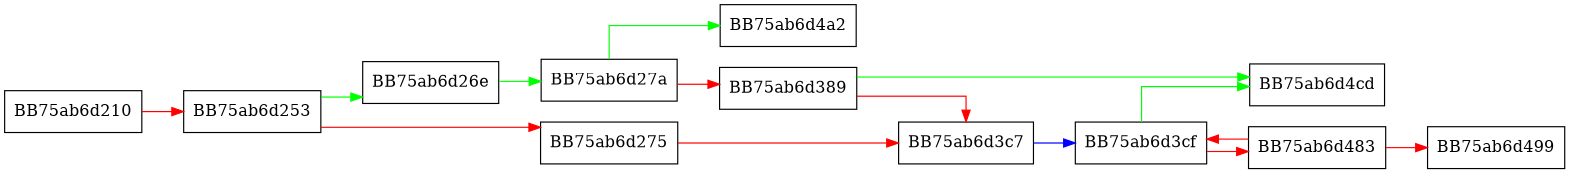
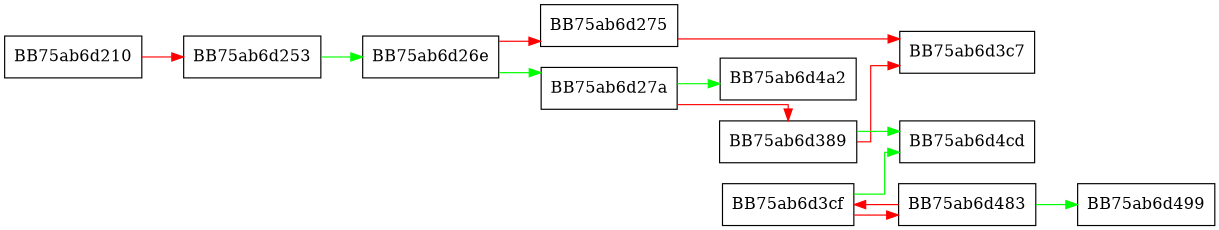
edge "BB75ab6d253" -> "BB75ab6d275": now "BB75ab6d26e" -> "BB75ab6d275"
edge "BB75ab6d3c7" -> "BB75ab6d3cf": removed
edge "BB75ab6d483" -> "BB75ab6d499": color red -> green
